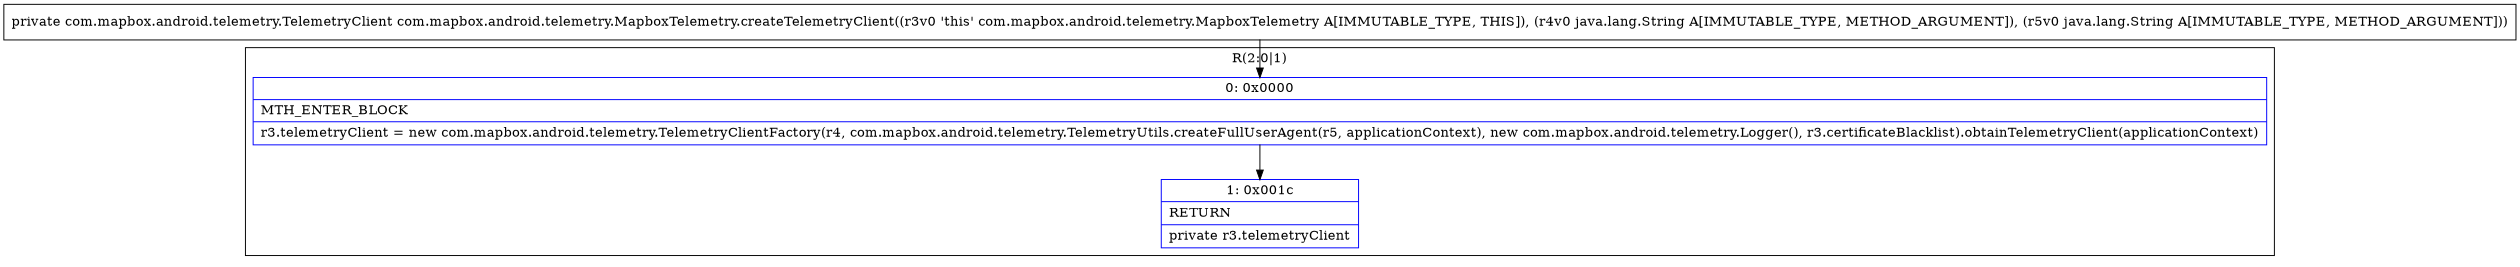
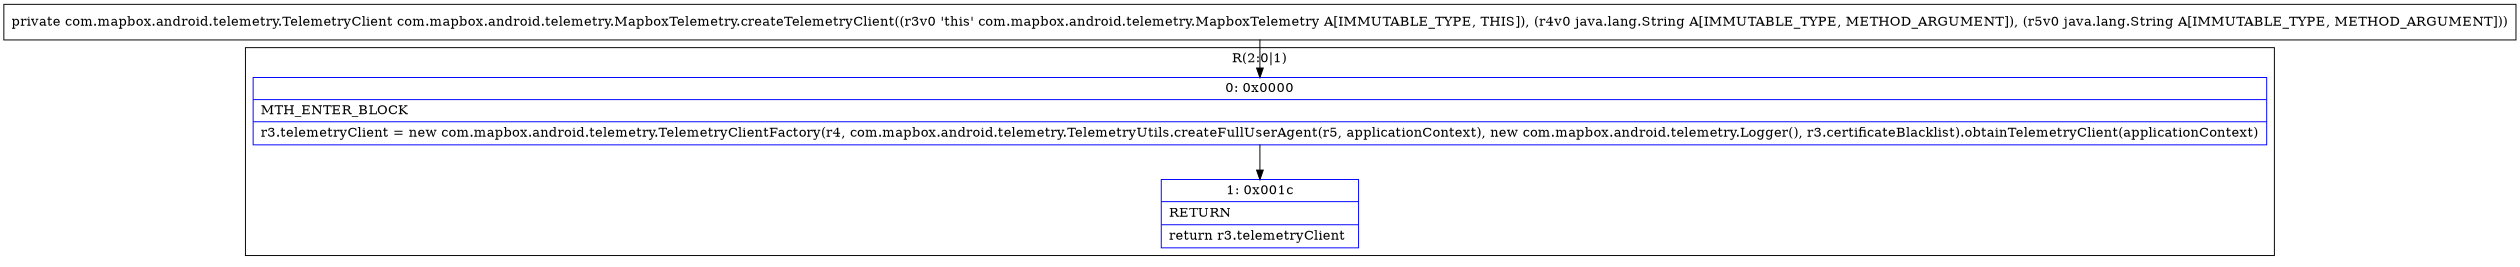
node "1: 0x001c": text "private r3.telemetryClient" -> "return r3.telemetryClient"
